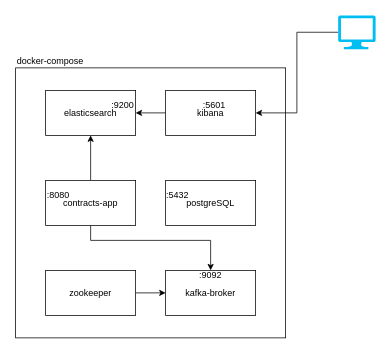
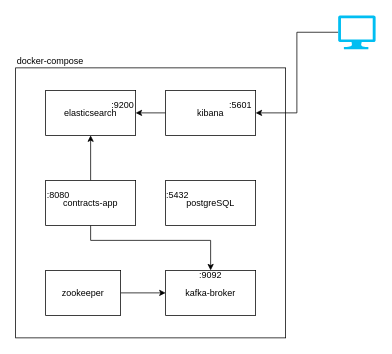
node ":5601": moved (214, 105) -> (240, 105)
node "zookeeper": size 90x45 -> 75x45
